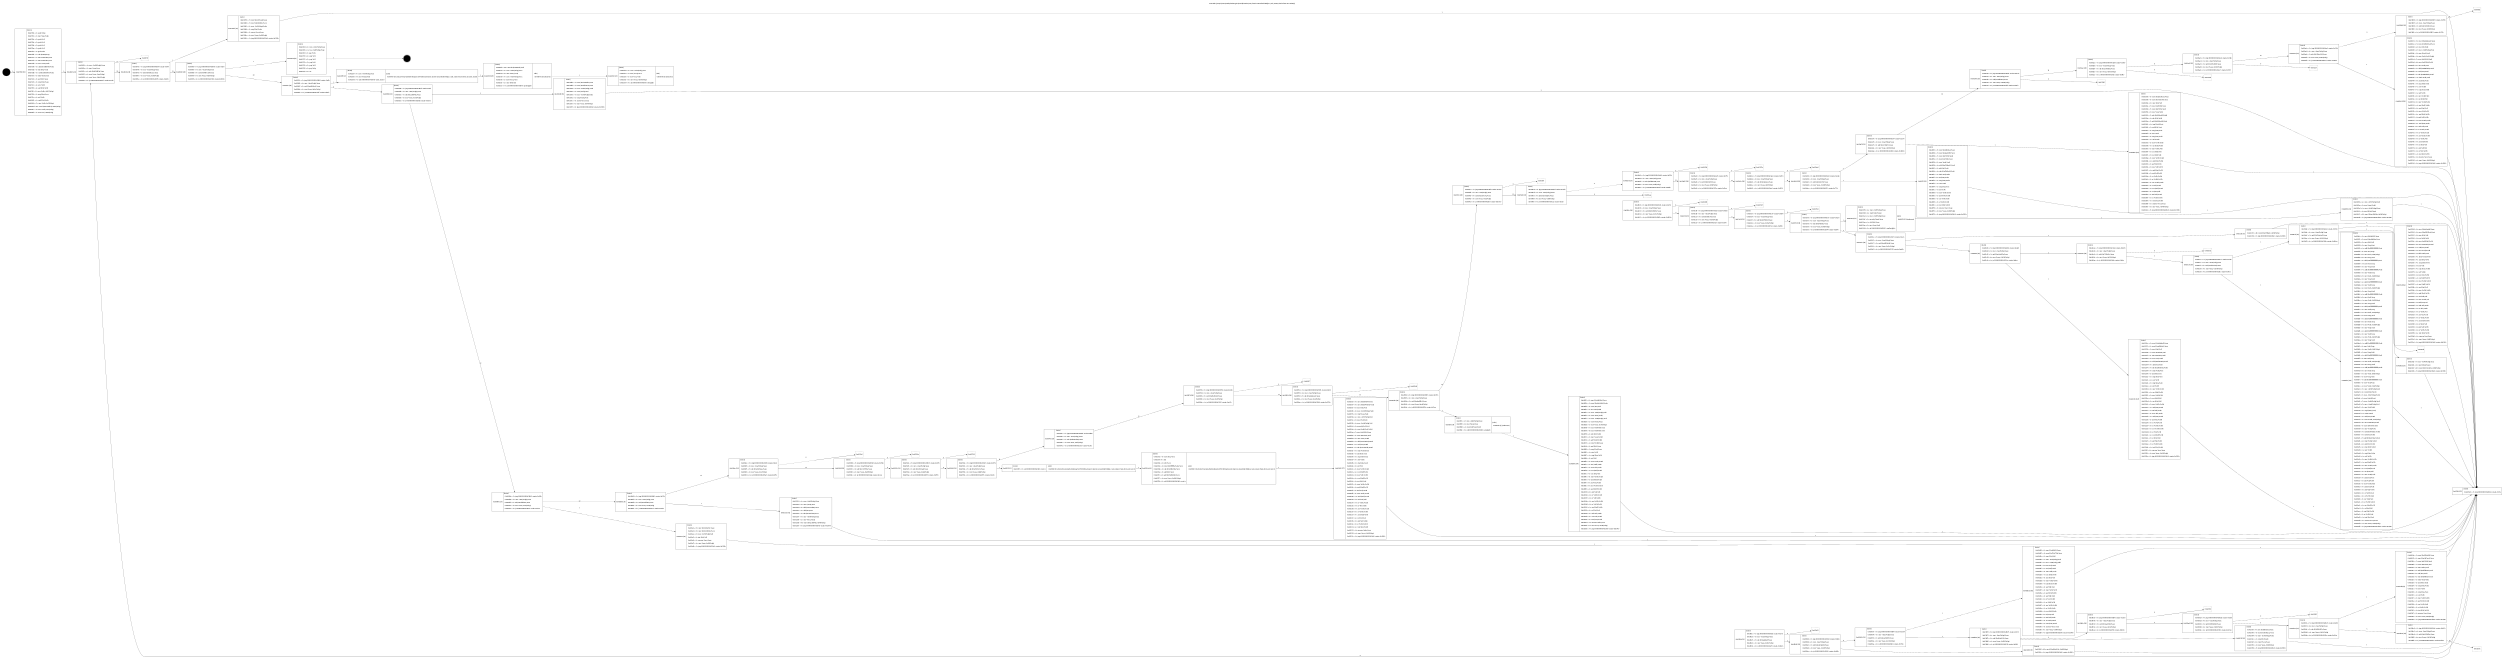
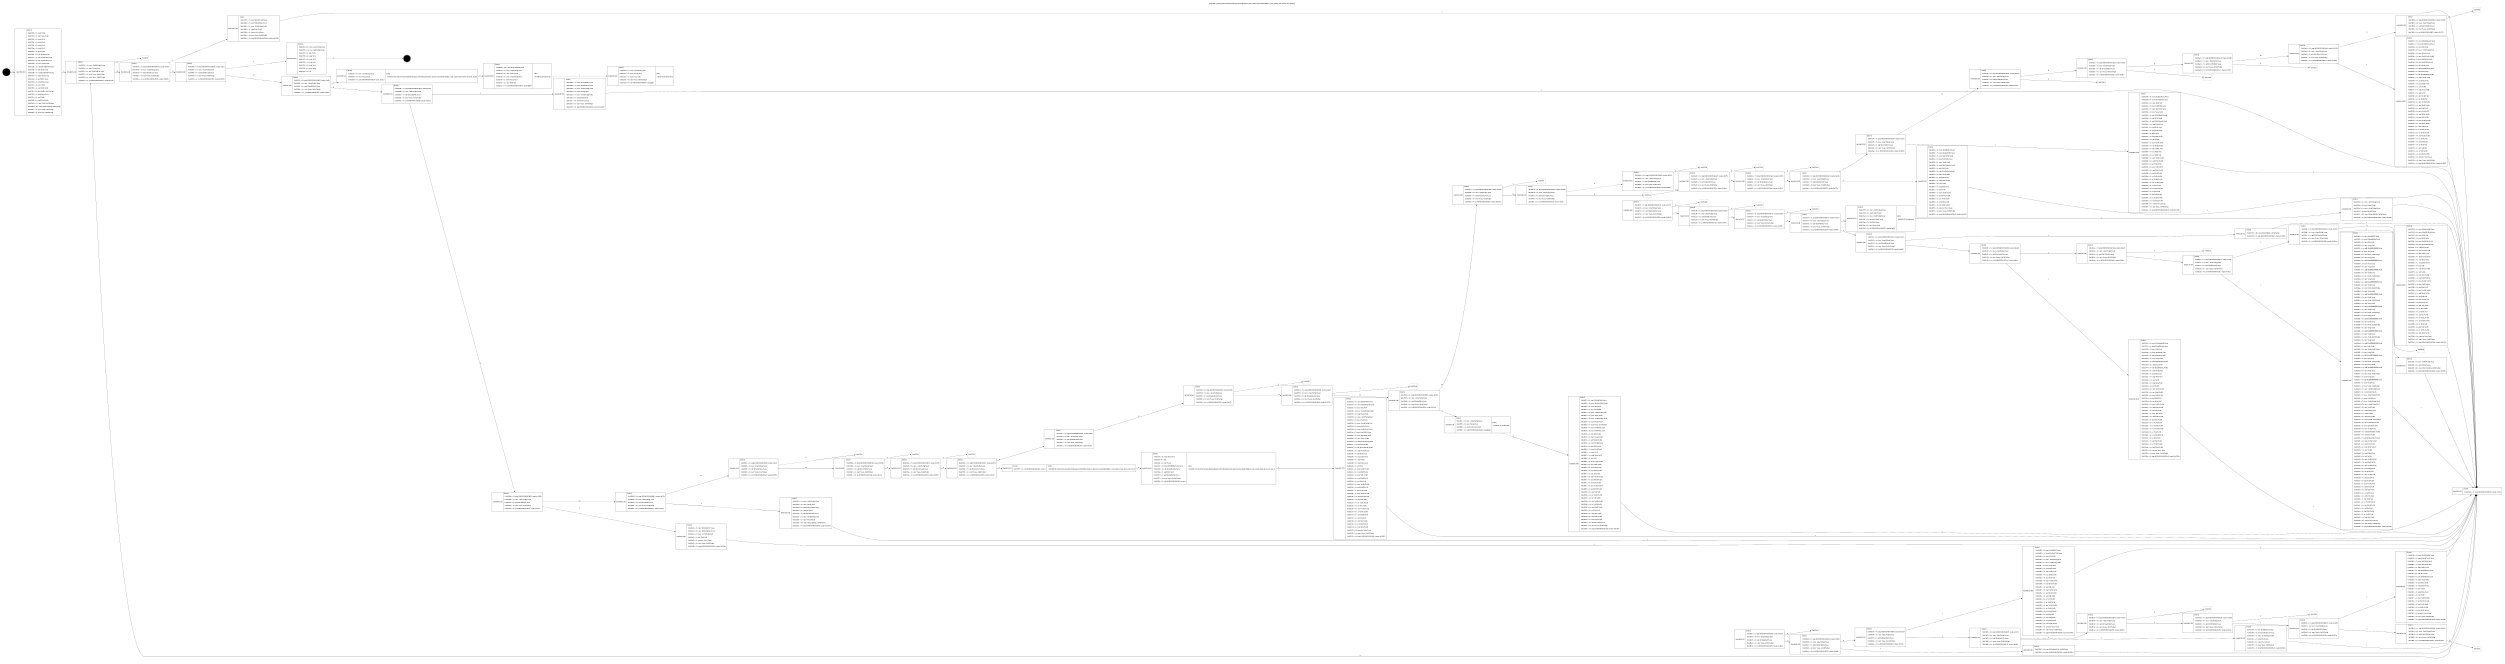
edge "0x401a04 [28]" -> "0x401a20 [28]": now "0x4024aa" -> "0x401a20 [28]"
